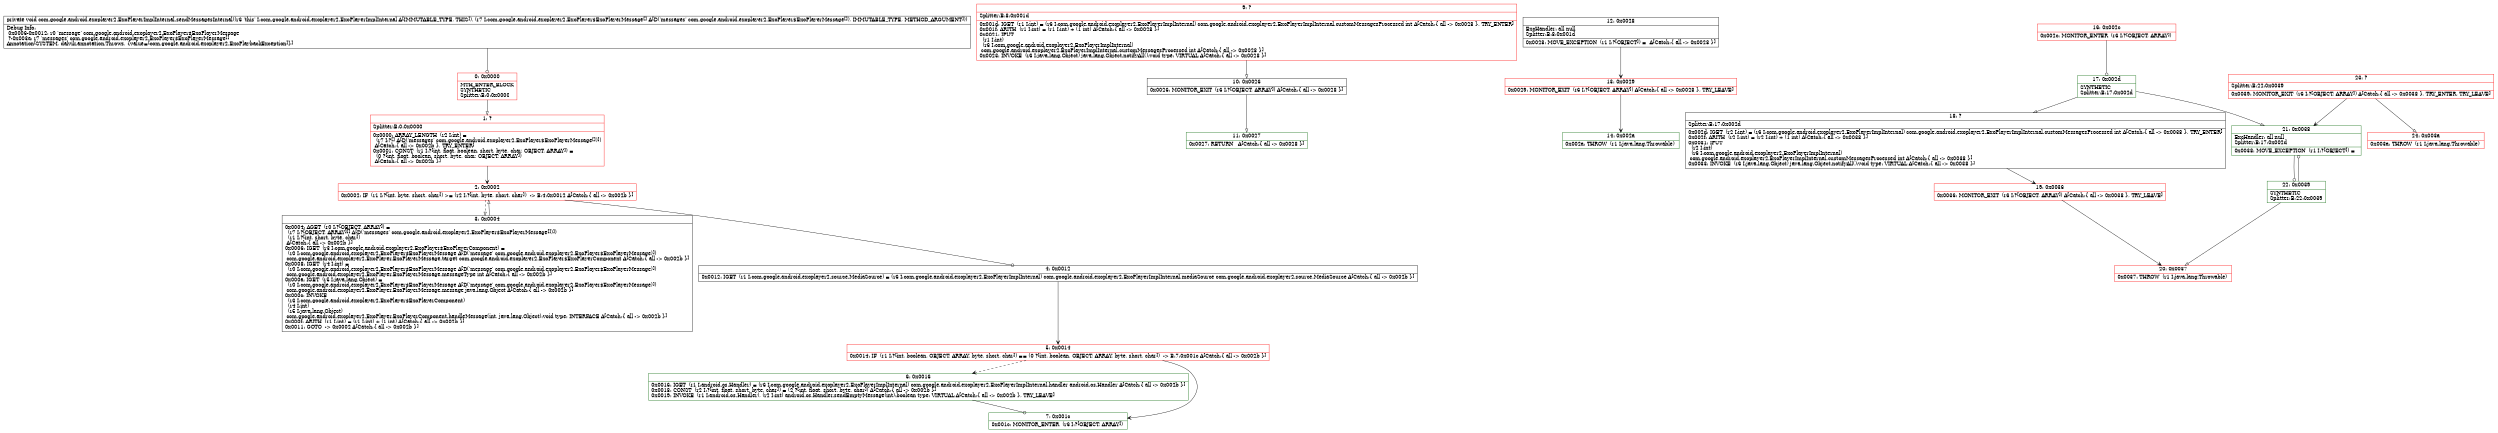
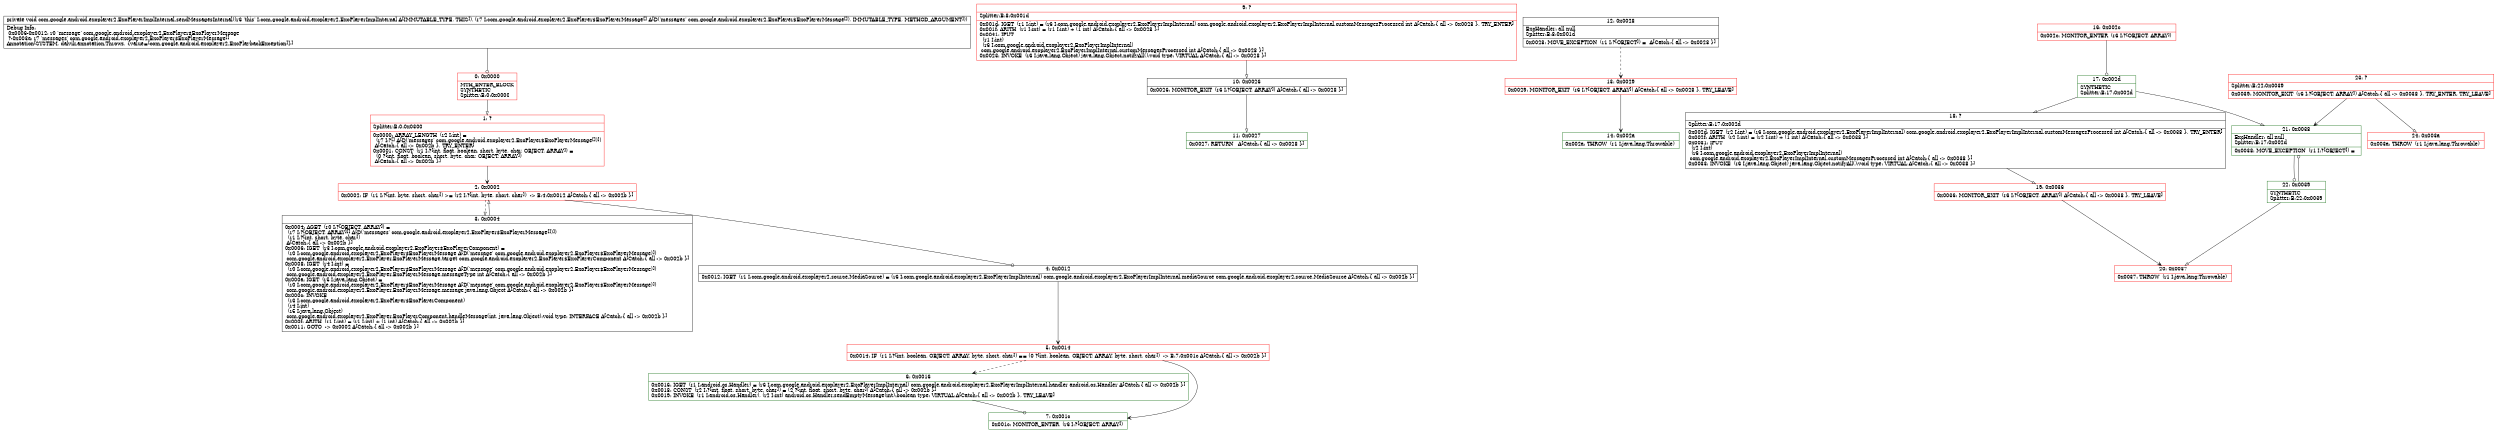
node "9: ?": text "0x0021: IPUT" -> "0x0041: IPUT"
edge "12: 0x0028" -> "13: 0x0029": style solid -> dashed
node "1: ?": text "Splitter:B:0:0x0000" -> "Splitter:B:0:0x0300"
edge "18: ?" -> "19: 0x0036": arrowhead vee -> onormal
